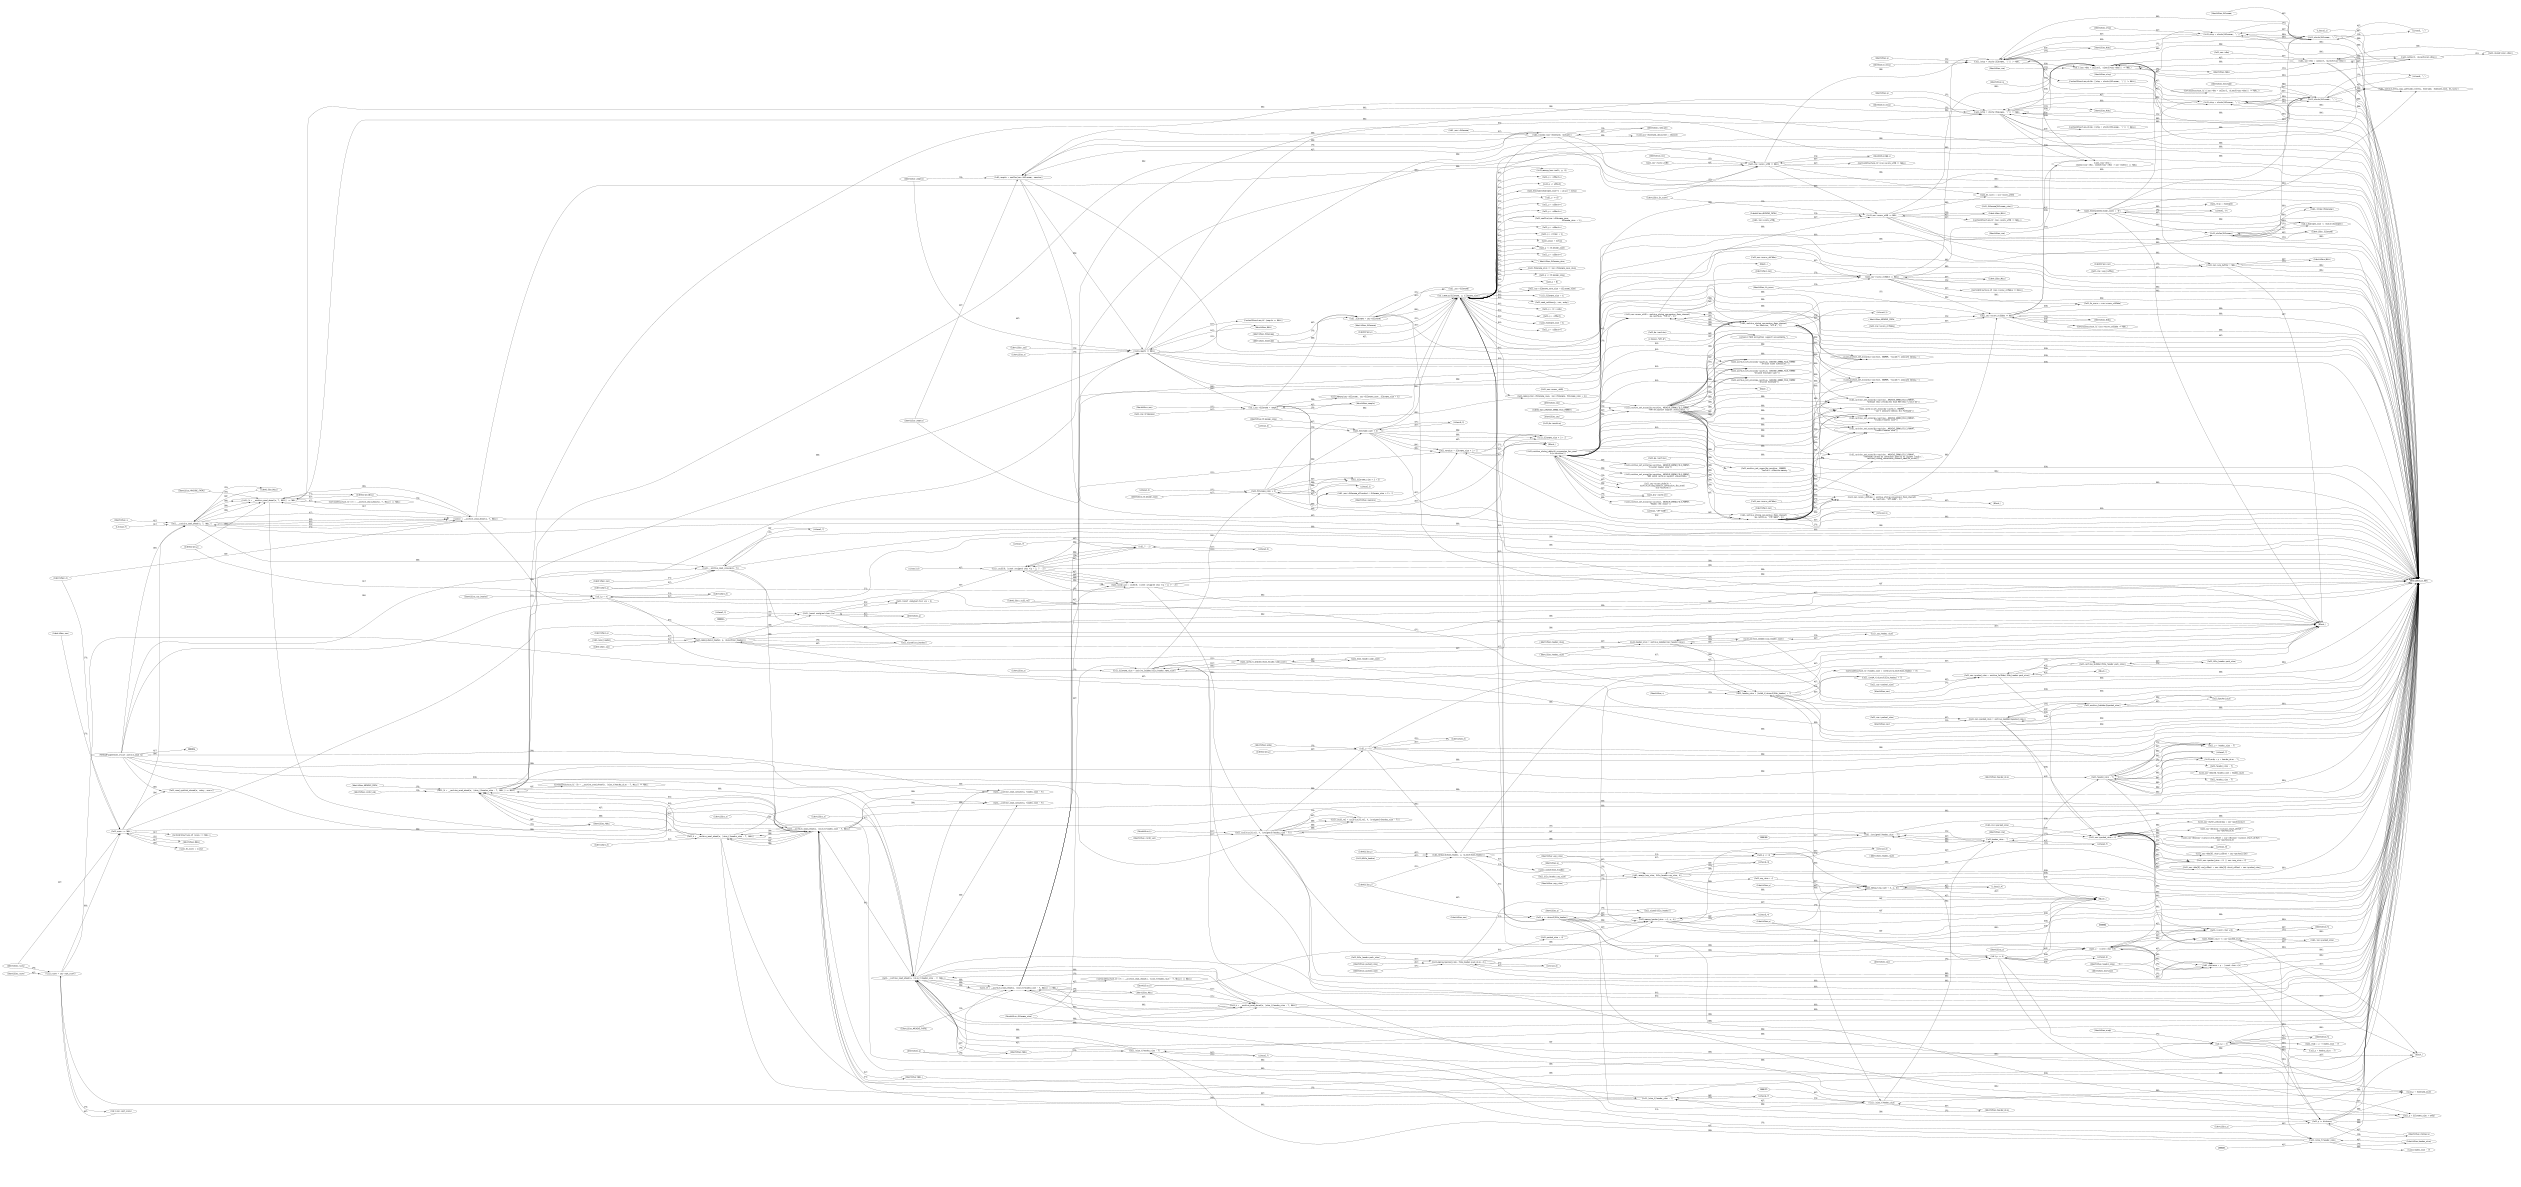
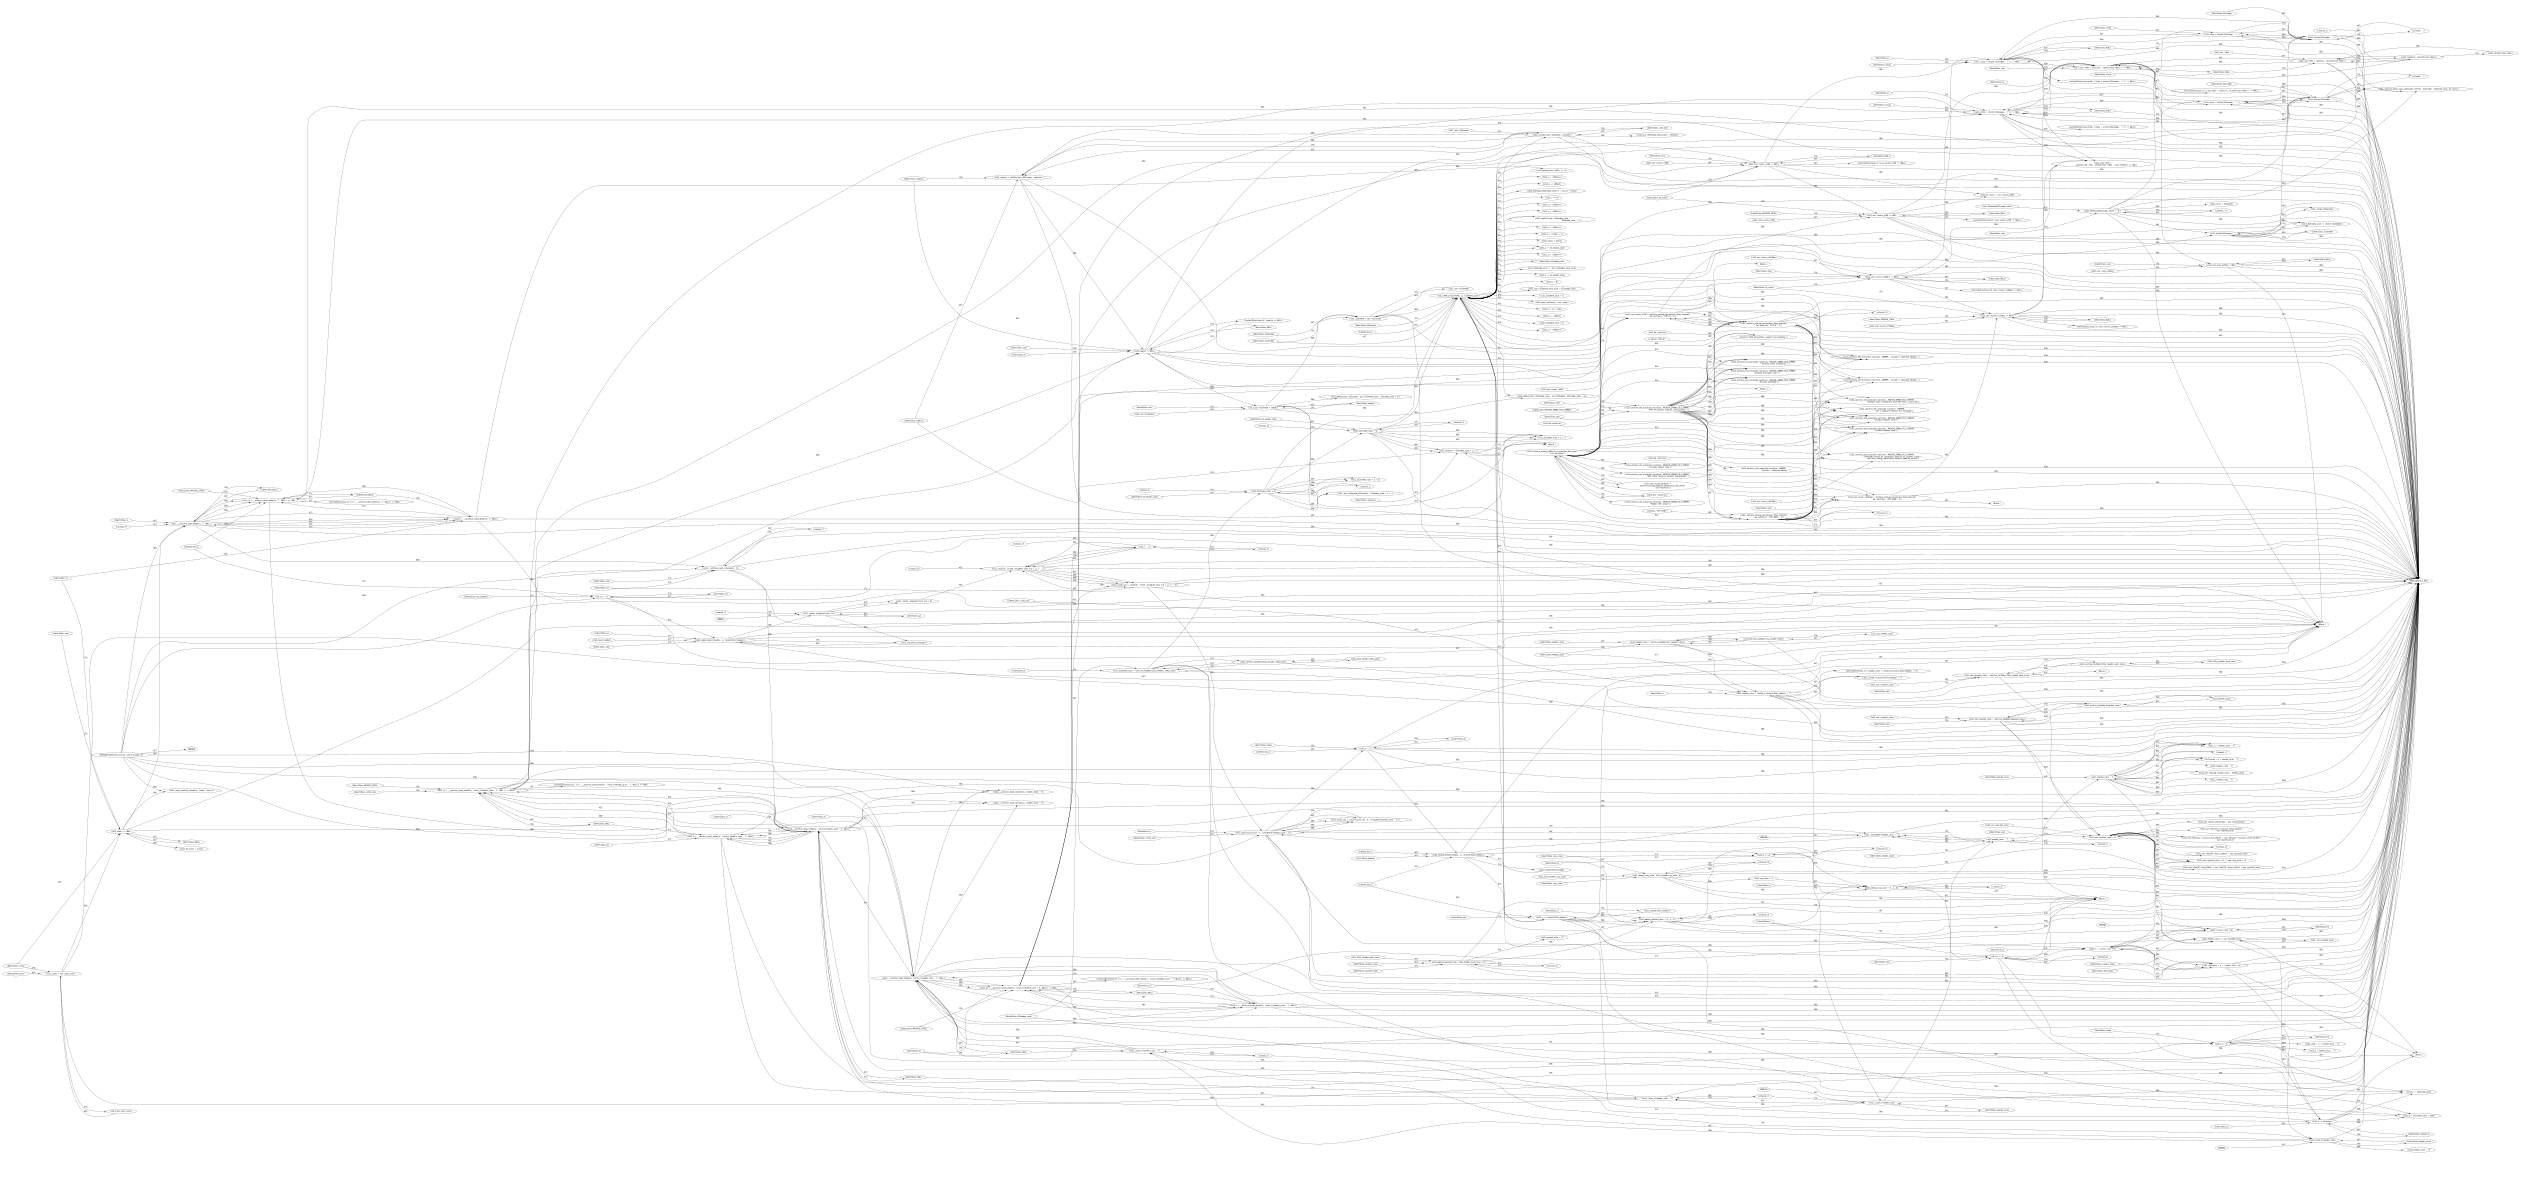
node "(Call,fn_sconv = rar->sconv_utf16be)": removed
edge "(Call,memcpy(filename, p, filename_size))" -> "(Call,p += sizeof(file_header))": reversed
node "(ControlStructure,if (sconv == NULL))": removed
